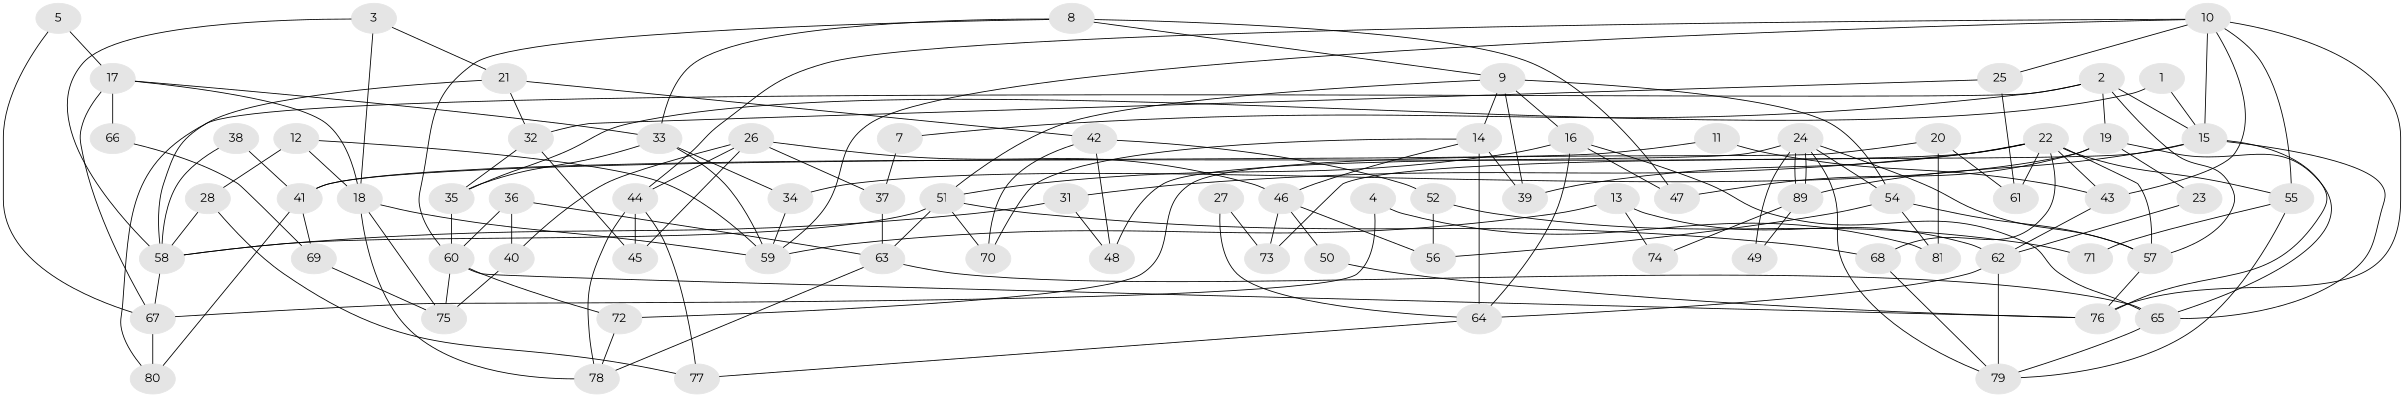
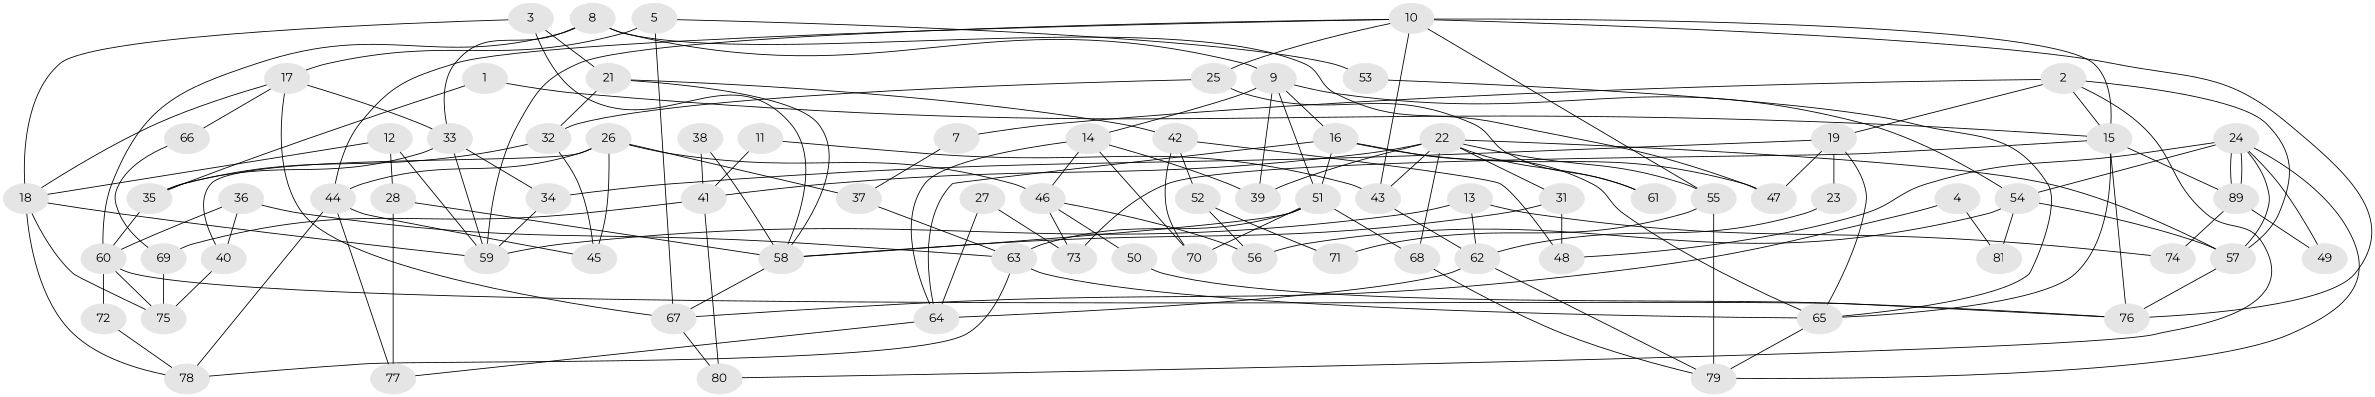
node "53": added
node "20": removed
